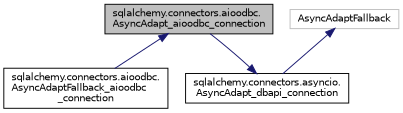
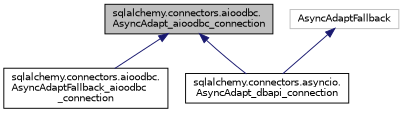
edge "sqlalchemy.connectors.aioodbc. AsyncAdapt_aioodbc_connection" -> "sqlalchemy.connectors.asyncio. AsyncAdapt_dbapi_connection": reversed
